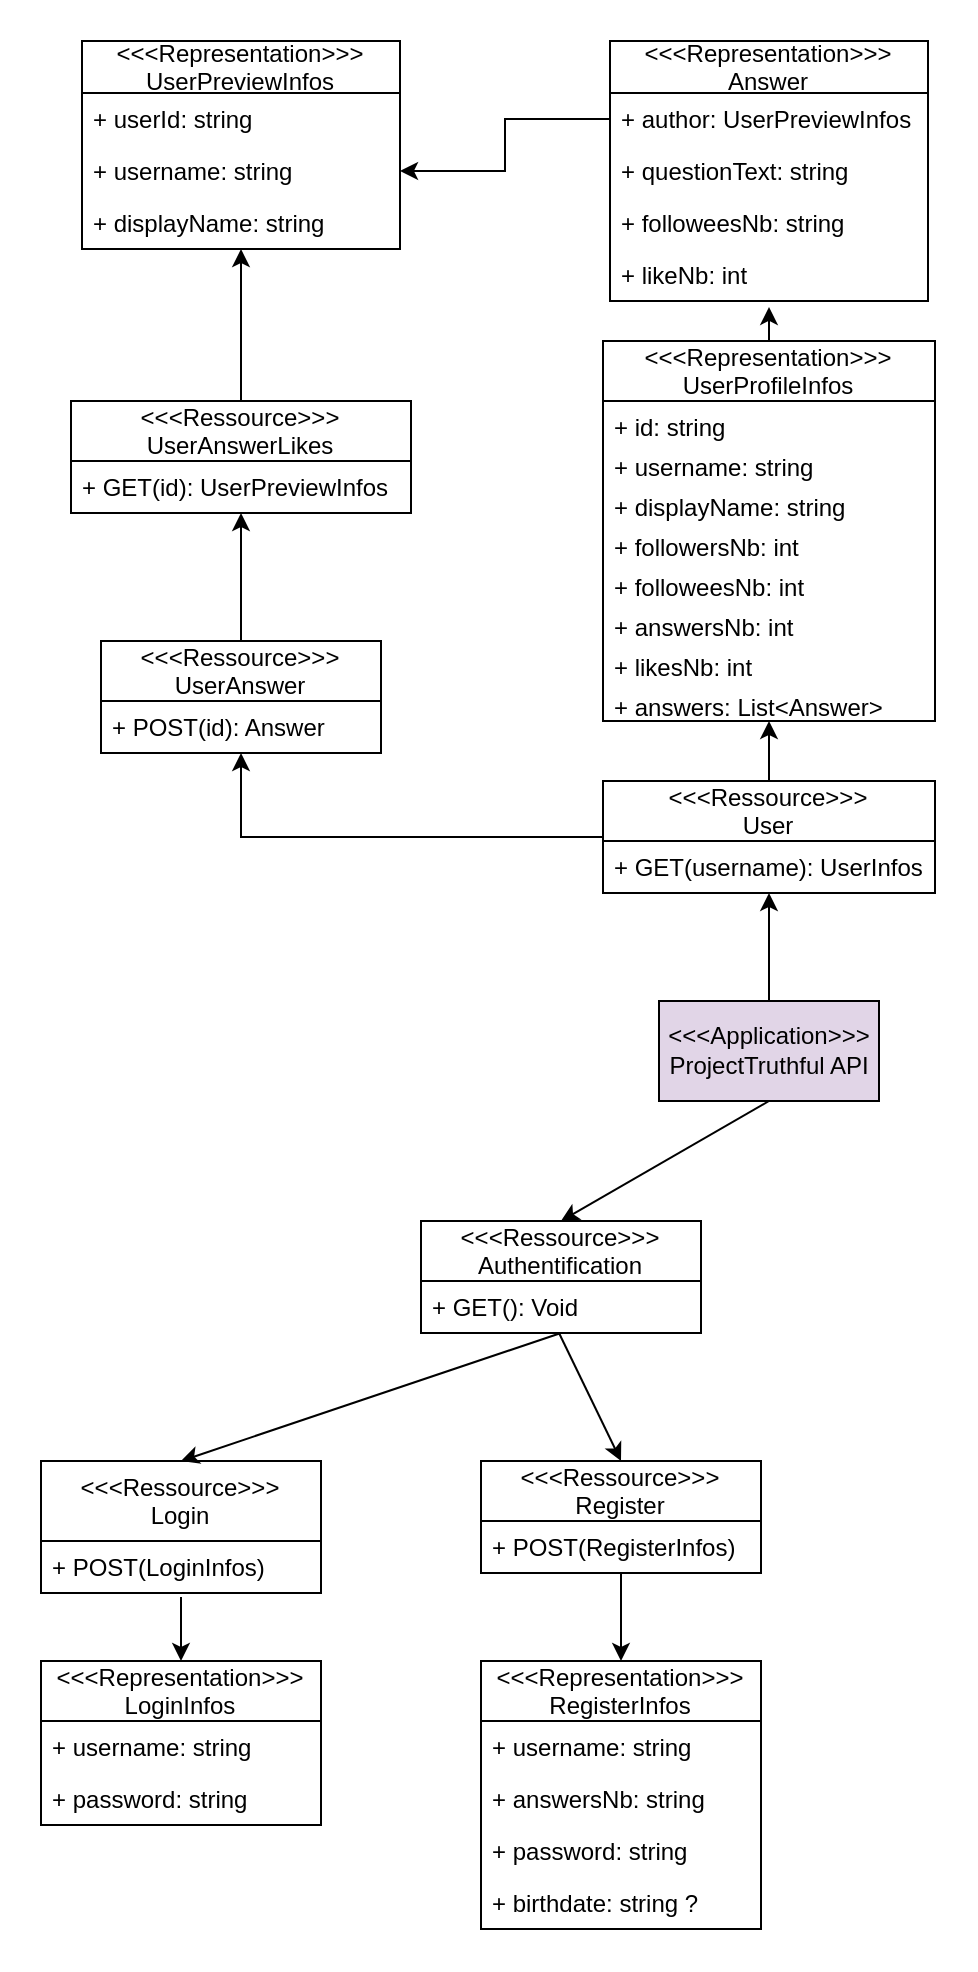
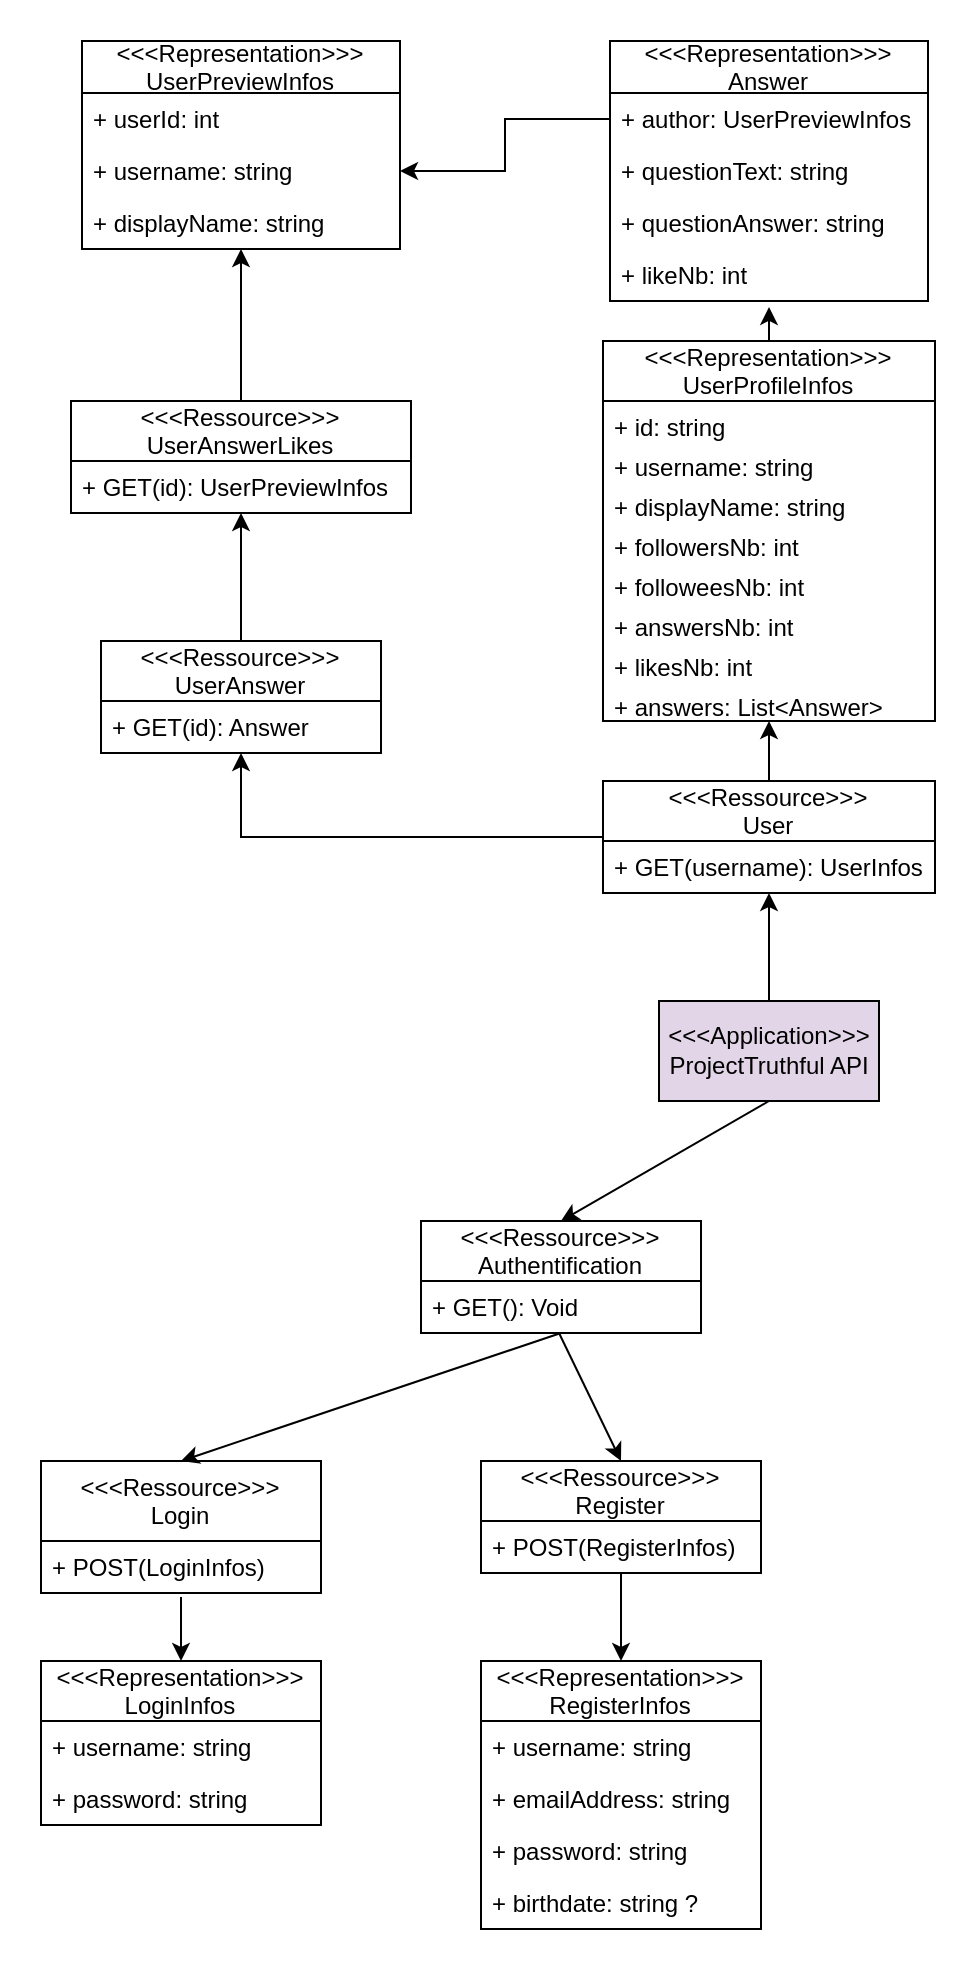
node "+ userId: string": label "+ userId: string" -> "+ userId: int"
node "+ followeesNb: string": label "+ followeesNb: string" -> "+ questionAnswer: string"
node "+ POST(id): Answer": label "+ POST(id): Answer" -> "+ GET(id): Answer"
node "+ answersNb: string": label "+ answersNb: string" -> "+ emailAddress: string"
